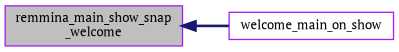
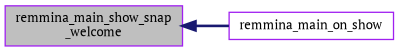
node "welcome_main_on_show": label "welcome_main_on_show" -> "remmina_main_on_show"
